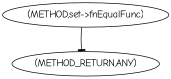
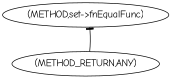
edge "(METHOD,set->fnEqualFunc)" -> "(METHOD_RETURN,ANY)": reversed
